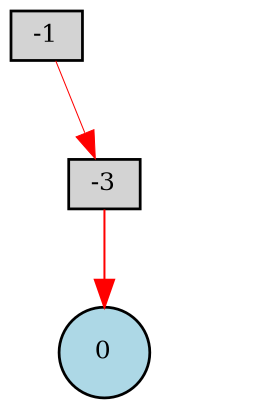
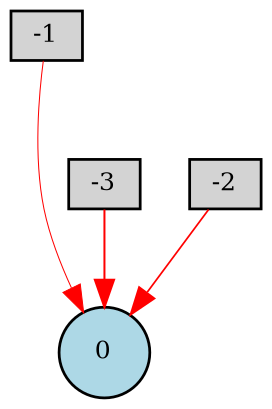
edge "-1" -> "-3": now "-1" -> "0"
node "-2": added
